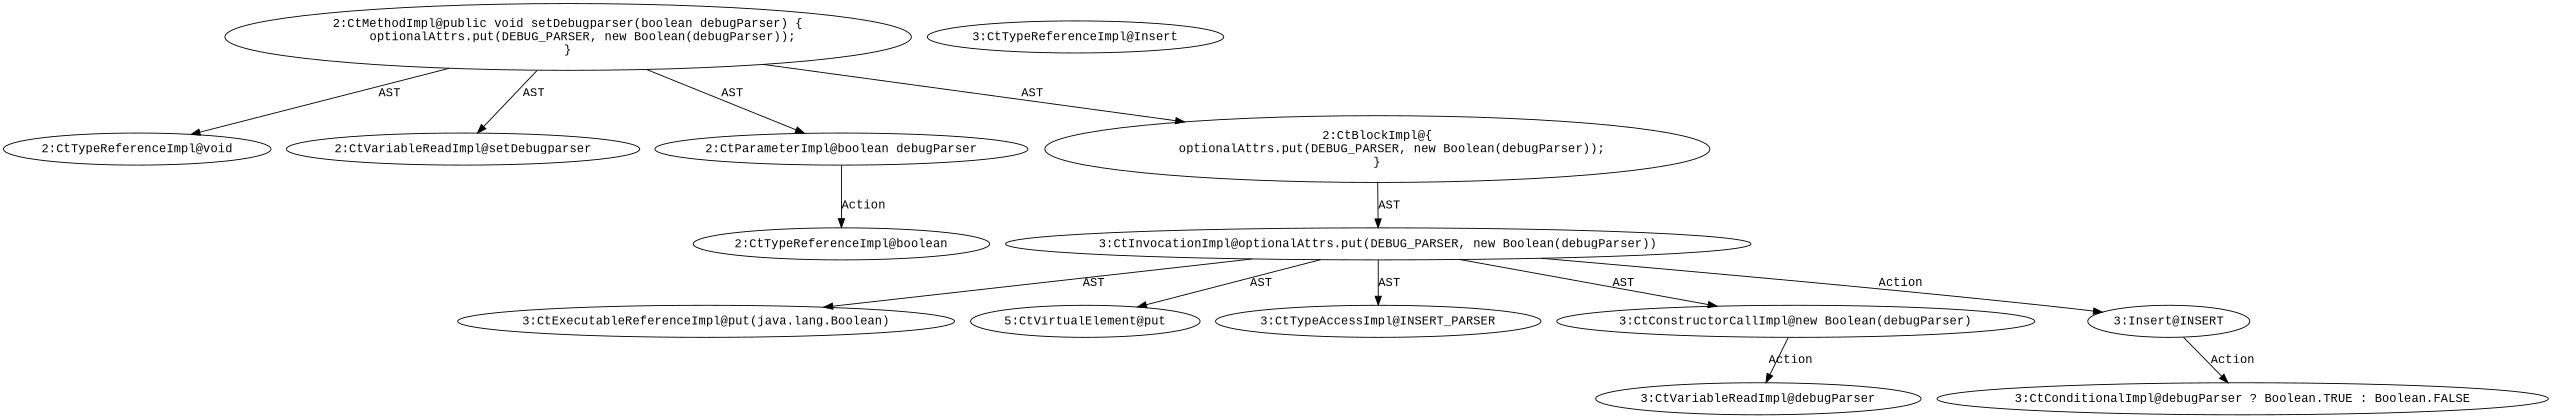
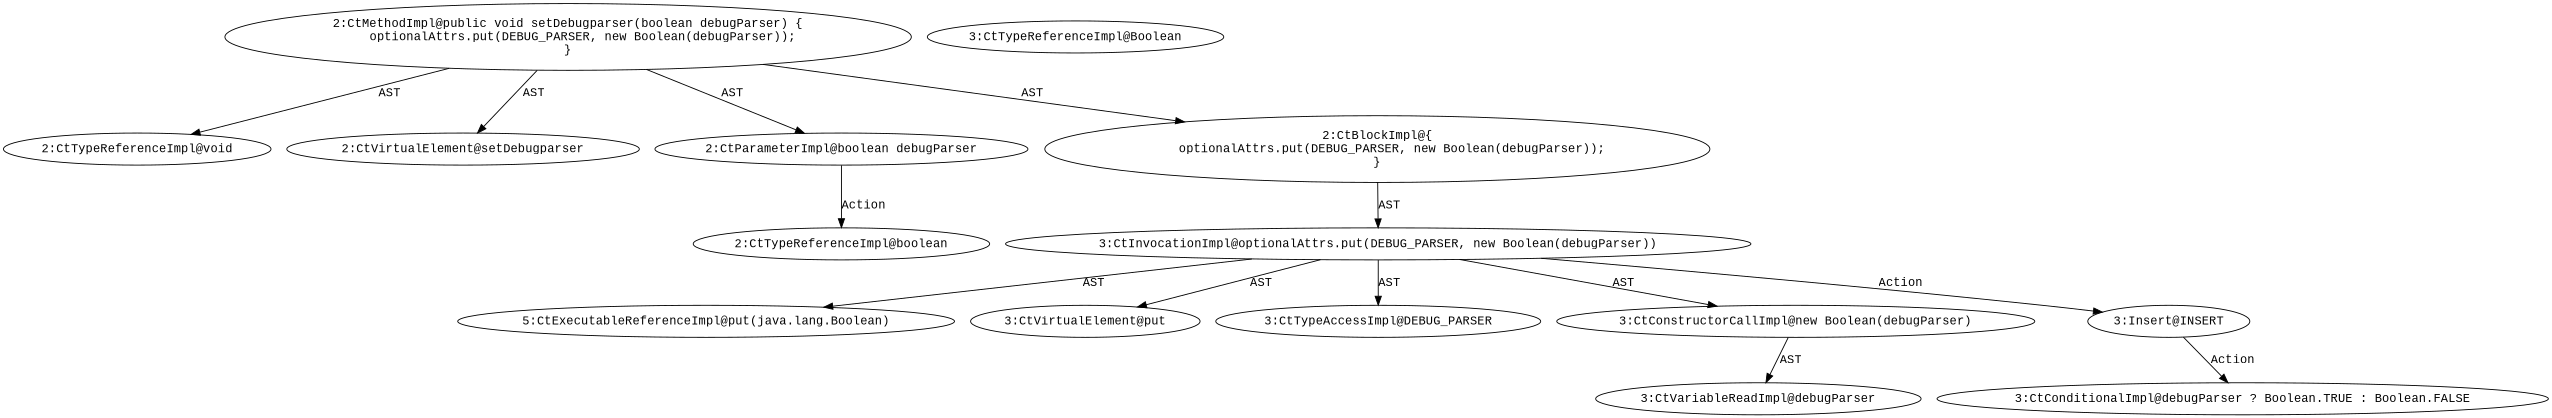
node "3:CtTypeReferenceImpl@Insert": label "3:CtTypeReferenceImpl@Insert" -> "3:CtTypeReferenceImpl@Boolean"
node "2:CtVariableReadImpl@setDebugparser": label "2:CtVariableReadImpl@setDebugparser" -> "2:CtVirtualElement@setDebugparser"
node "3:CtExecutableReferenceImpl@put(java.lang.Boolean)": label "3:CtExecutableReferenceImpl@put(java.lang.Boolean)" -> "5:CtExecutableReferenceImpl@put(java.lang.Boolean)"
node "5:CtVirtualElement@put": label "5:CtVirtualElement@put" -> "3:CtVirtualElement@put"
node "3:CtTypeAccessImpl@INSERT_PARSER": label "3:CtTypeAccessImpl@INSERT_PARSER" -> "3:CtTypeAccessImpl@DEBUG_PARSER"
edge "3:CtConstructorCallImpl@new Boolean(debugParser)" -> "3:CtVariableReadImpl@debugParser": label "Action" -> "AST"
